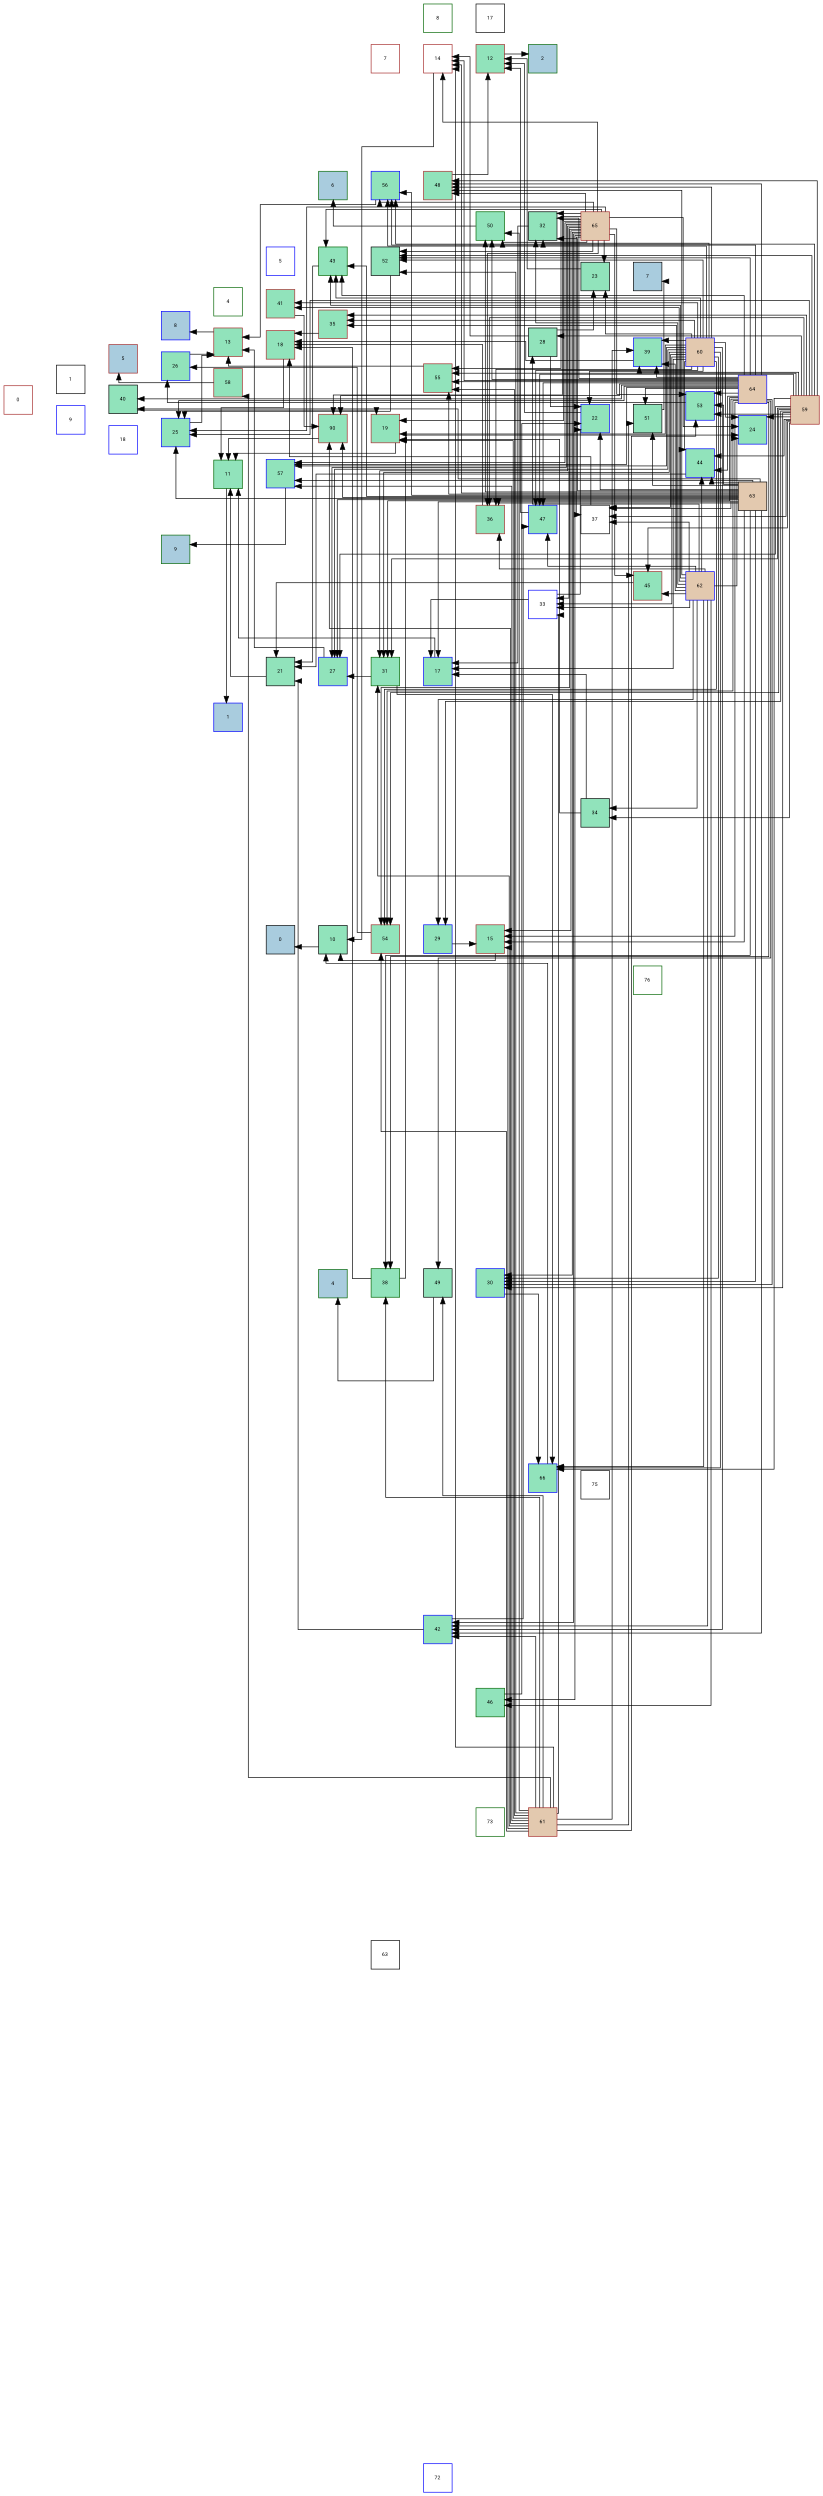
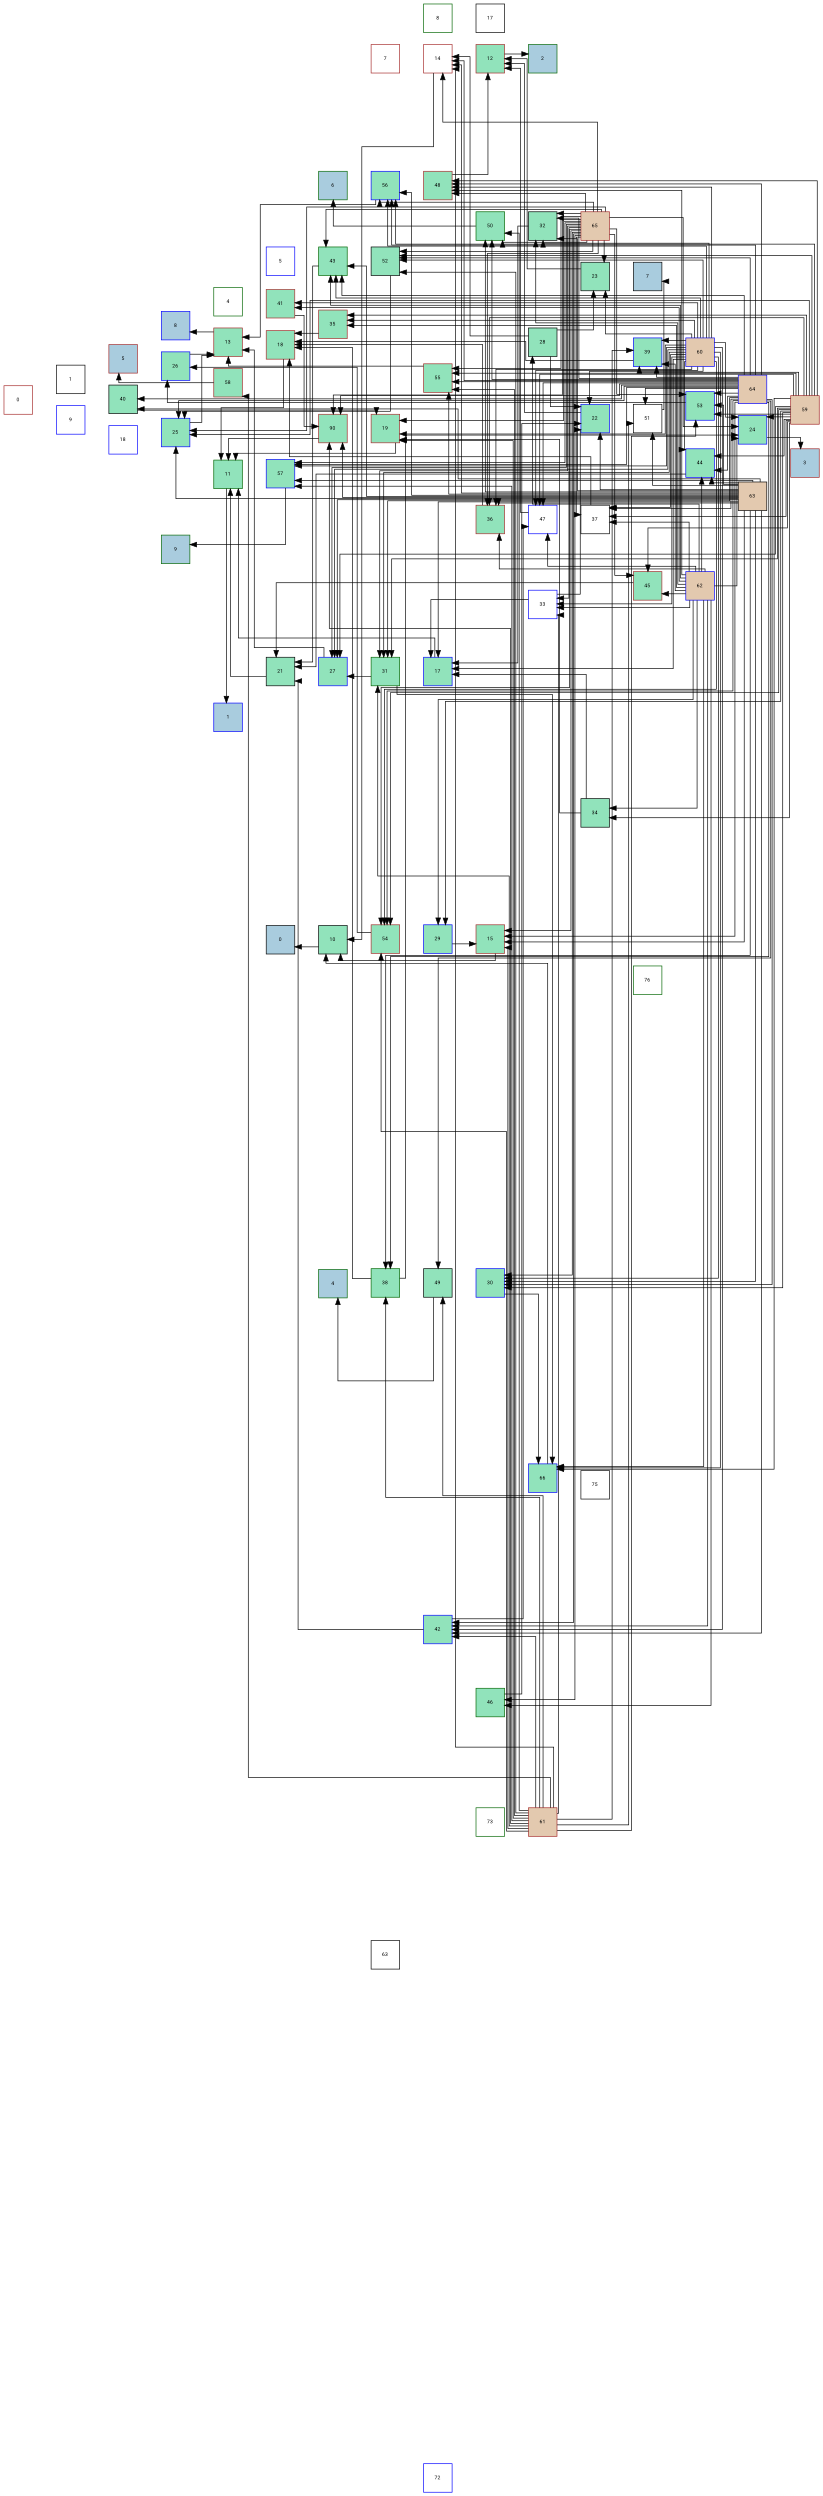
edge "59" -> "28": removed
node "51": fillcolor #91e3bb -> #ffffff
node "3": added
node "47": fillcolor #91e3bb -> #ffffff
